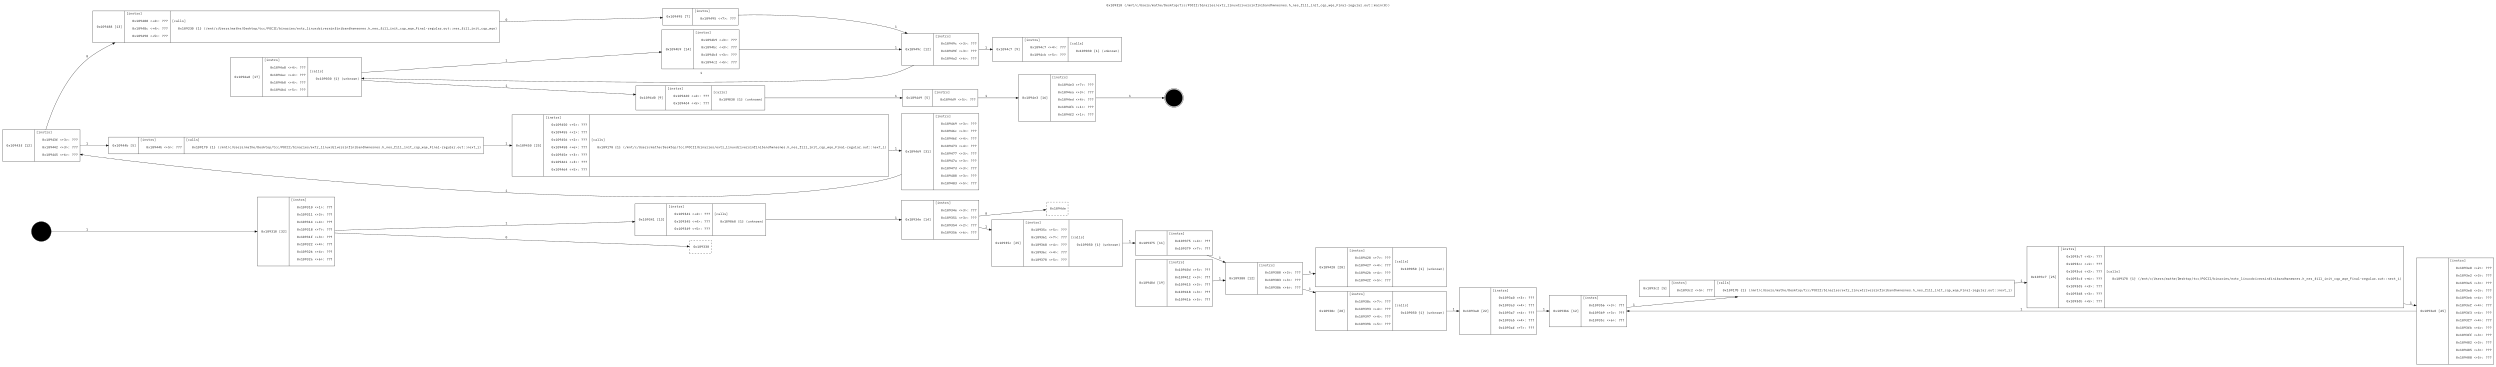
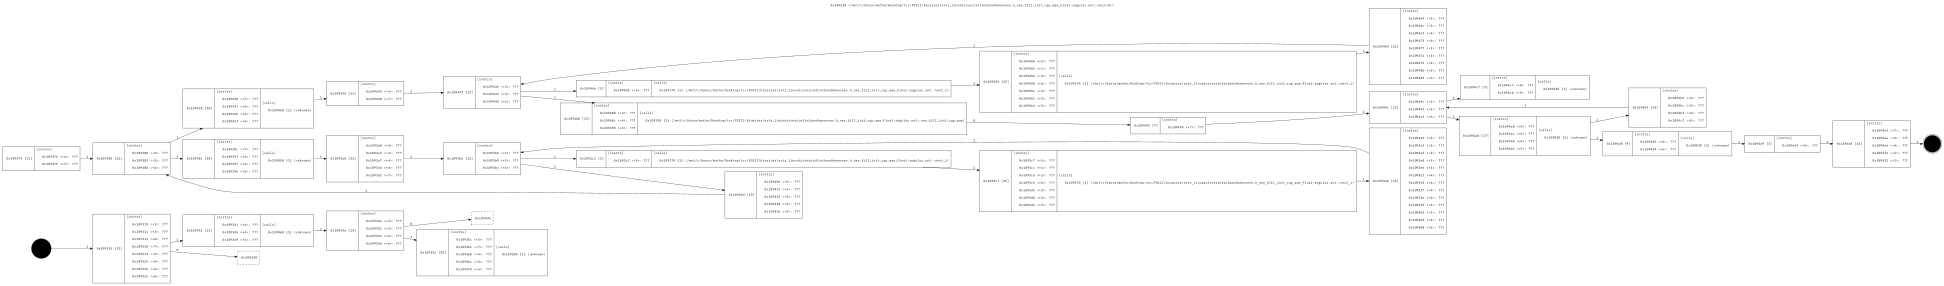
edge "0x10943f [12]" -> "0x109488 [13]": label " 0" -> " 1"
node "0x109434 [11]": added
edge "0x1093b6 [12]" -> "0x10940d [19]": added, label "1"
edge "0x10935c [25]" -> "0x109375 [11]": removed, label "1"
